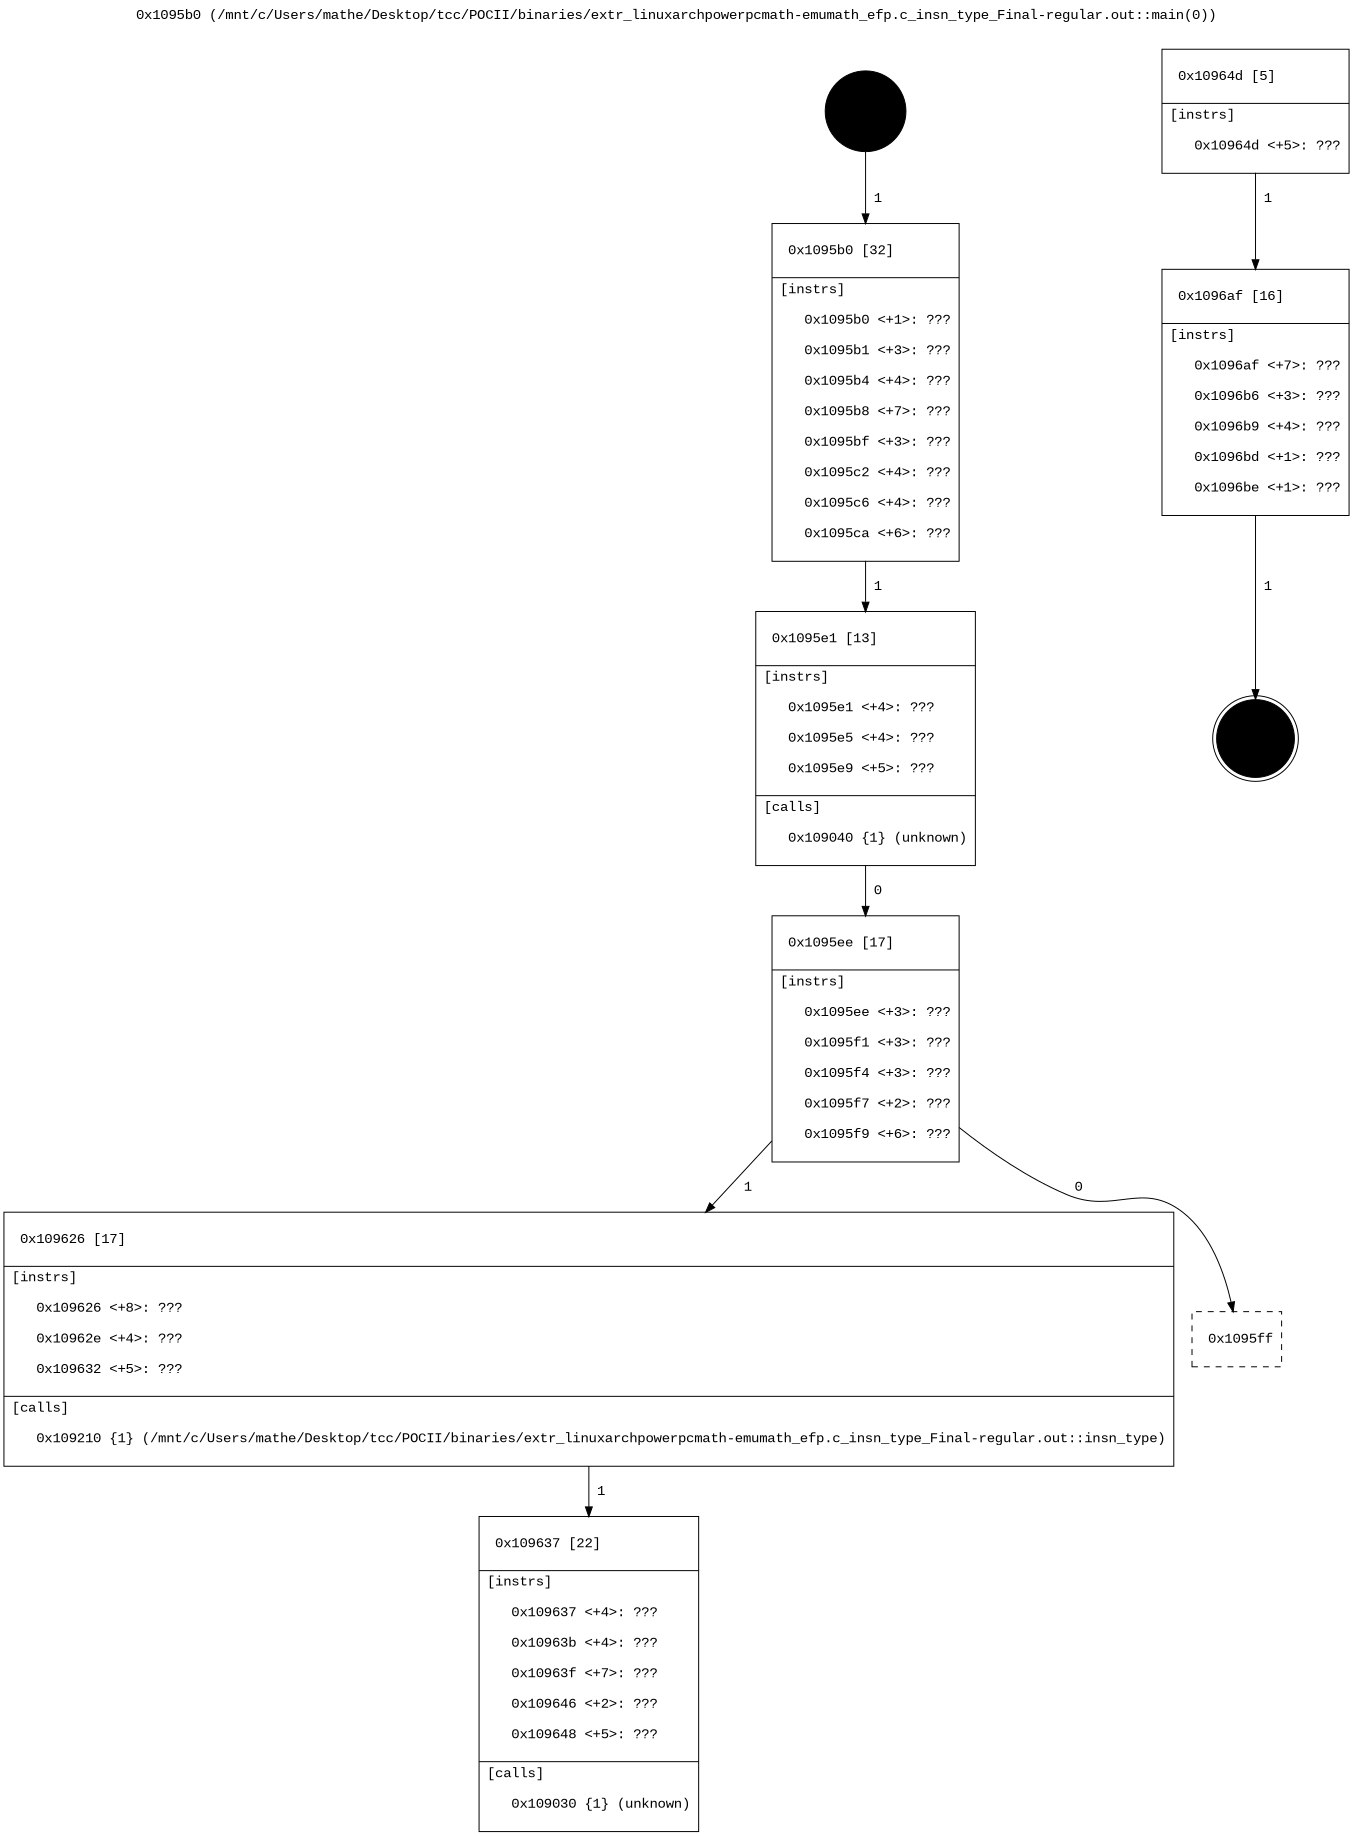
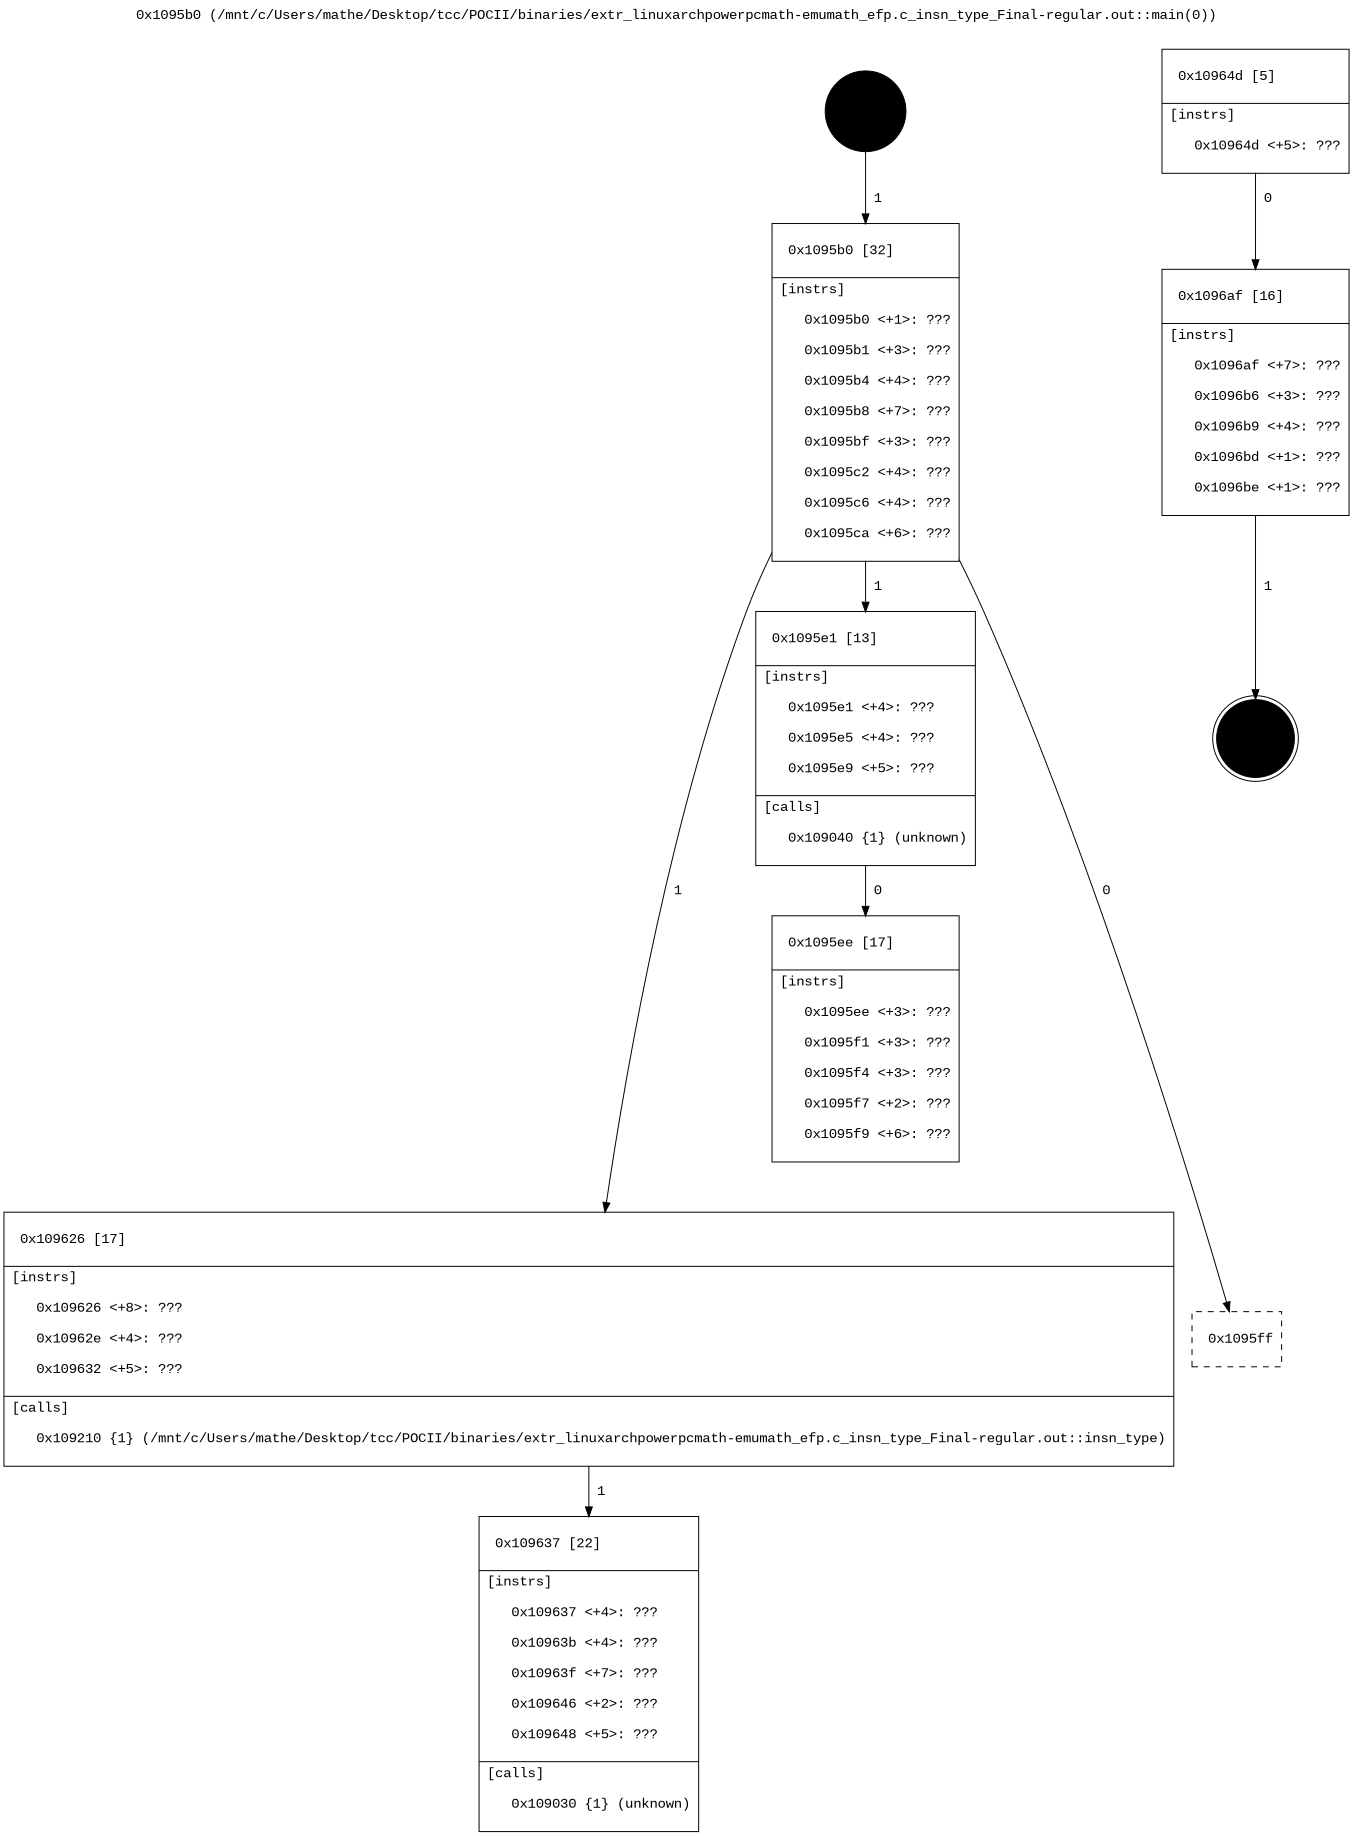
edge "0x10964d [5]" -> "0x1096af [16]": label " 1" -> " 0"
edge "0x1095ee [17]" -> "0x109626 [17]": now "0x1095b0 [32]" -> "0x109626 [17]"
edge "0x1095ee [17]" -> "0x1095ff": now "0x1095b0 [32]" -> "0x1095ff"
